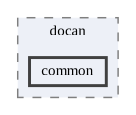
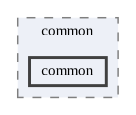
cluster "docan": label "docan" -> "common"
